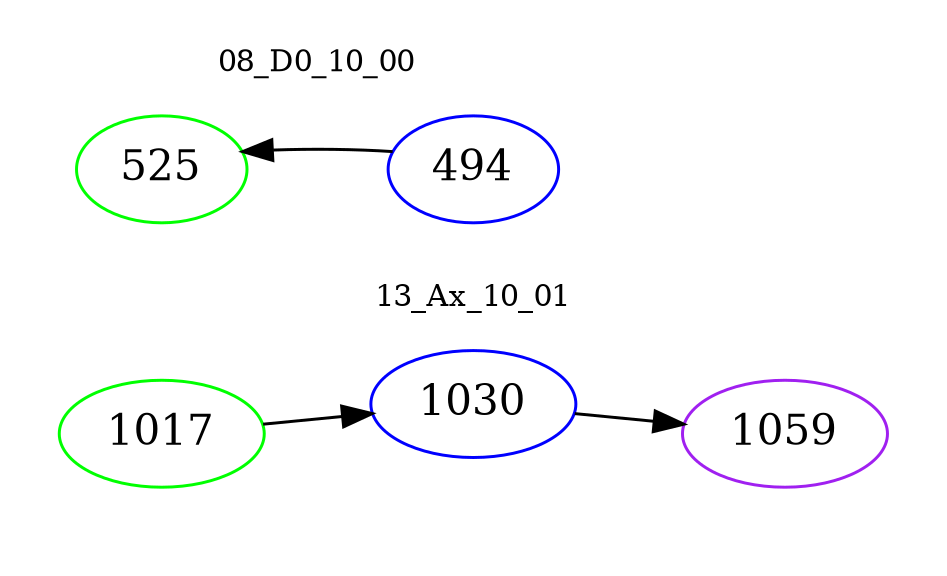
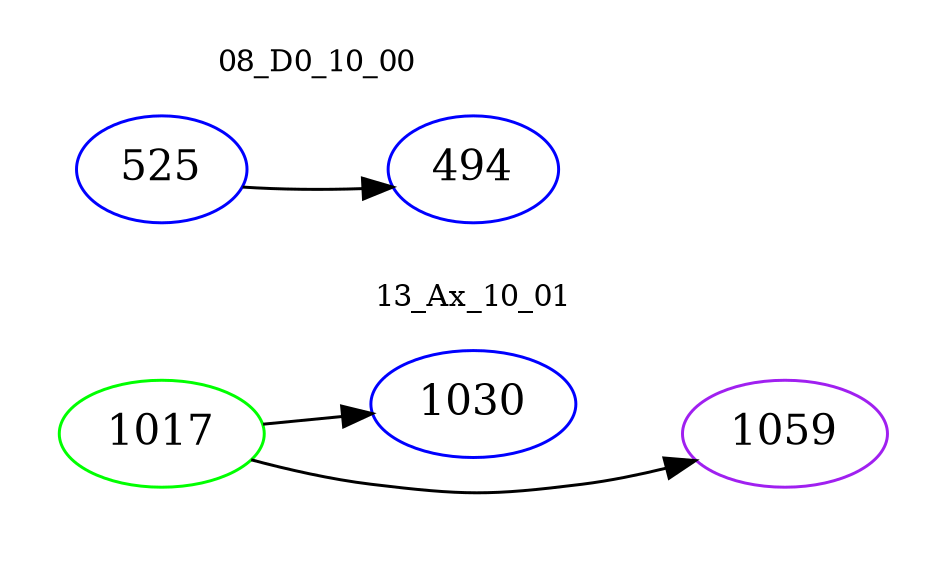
edge "494" -> "525": reversed
node "525": color green -> blue
edge "1030" -> "1059": now "1017" -> "1059"
